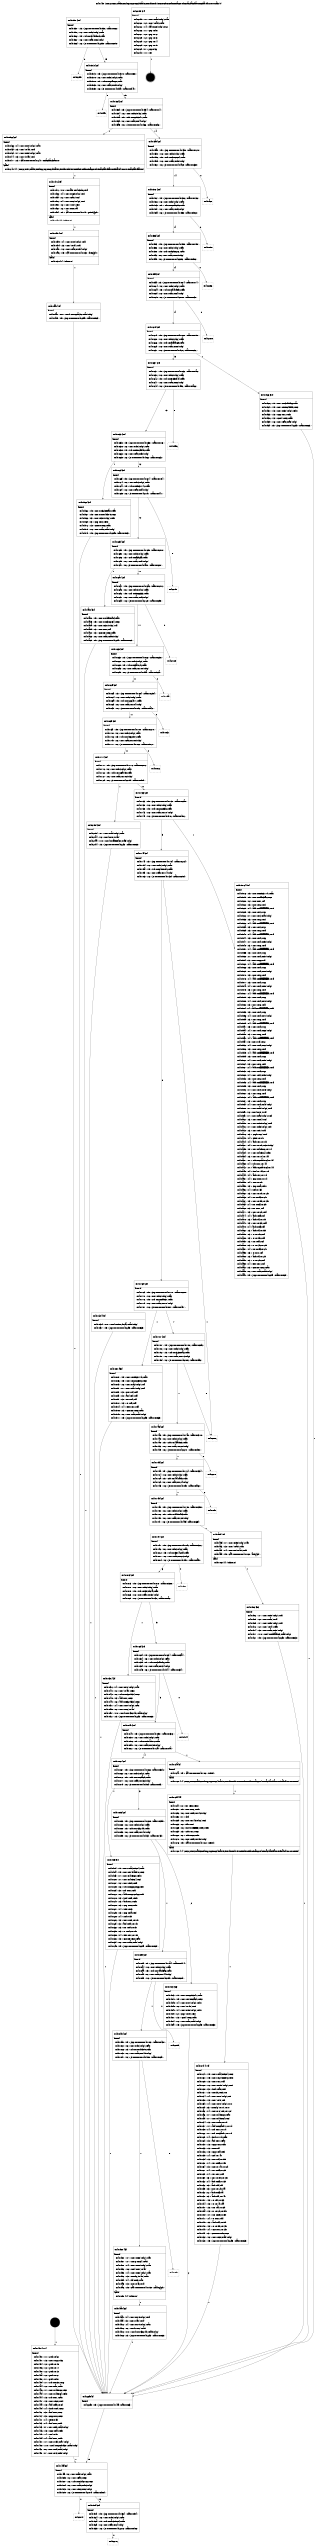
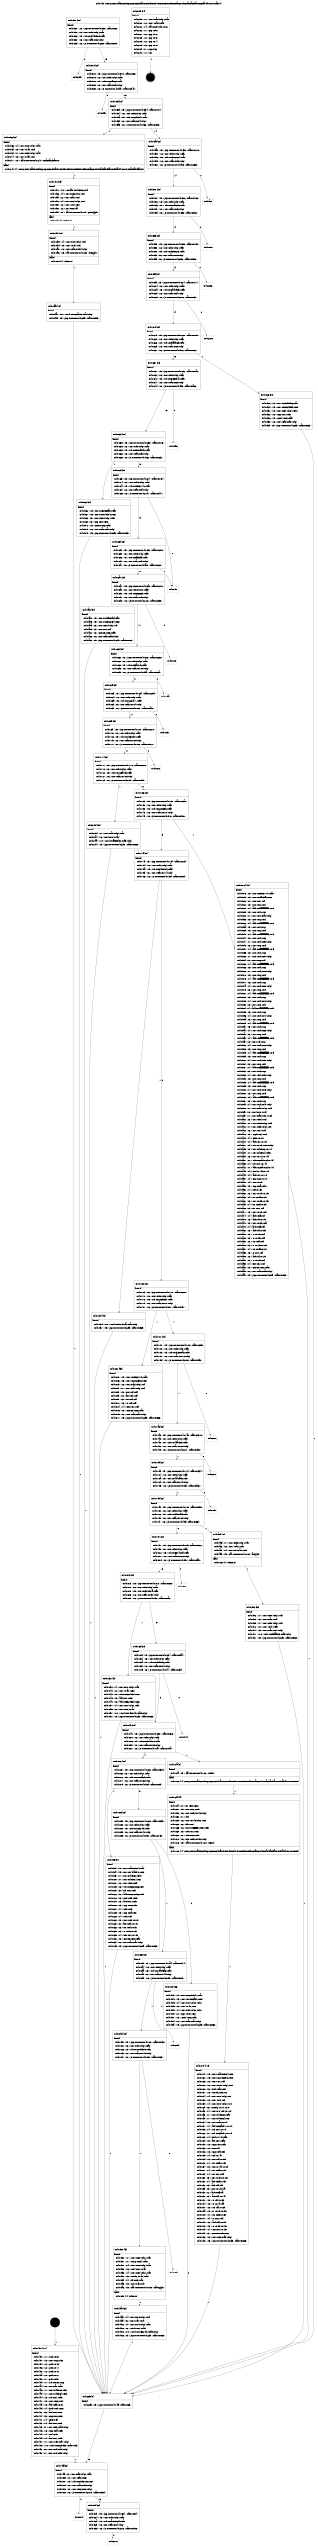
edge "0x40168b [28]" -> "0x401ab0 [30]": now "0x40168b [28]" -> "0x4021d1"
edge "0x40174f [28]" -> "0x40208c": now "0x40174f [28]" -> "0x401d2d [15]"
edge "0x4017db [28]" -> "0x4017f7 [28]": added, label "6"
